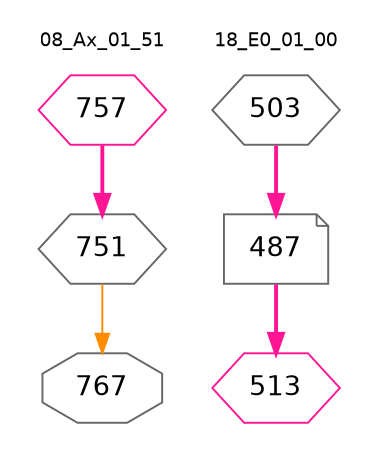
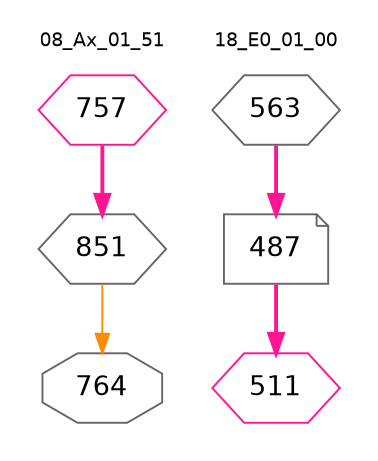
node "503": label "503" -> "563"
node "751": label "751" -> "851"
node "767": label "767" -> "764"
node "513": label "513" -> "511"
